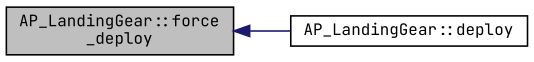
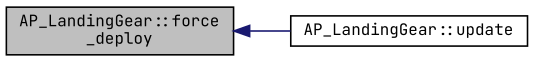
node "AP_LandingGear::deploy": label "AP_LandingGear::deploy" -> "AP_LandingGear::update"
